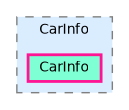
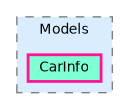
cluster "CarInfo": label "CarInfo" -> "Models"
